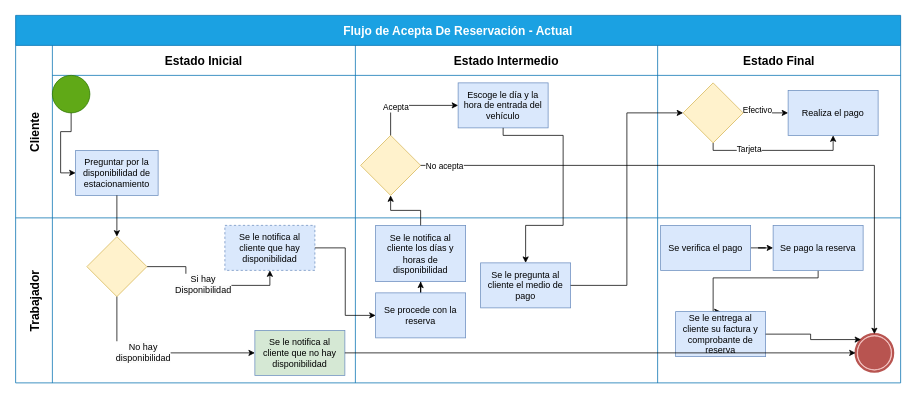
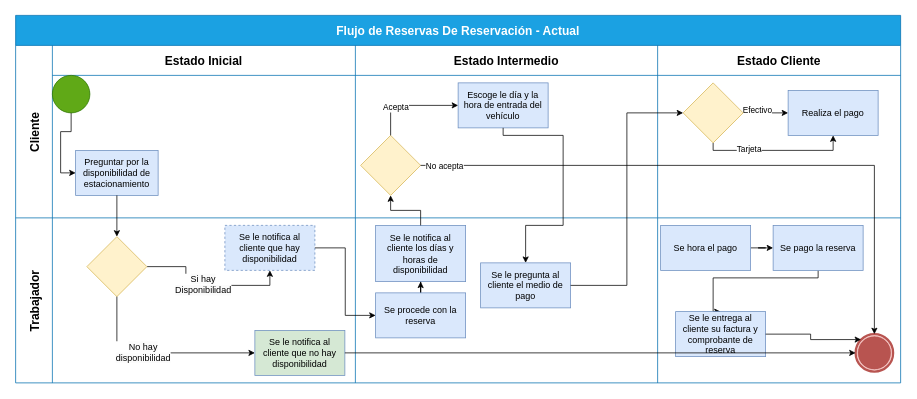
node "Flujo de Acepta De Reservación - Actual": label "Flujo de Acepta De Reservación - Actual" -> "Flujo de Reservas De Reservación - Actual"
node "Estado Final": label "Estado Final" -> "Estado Cliente"
node "Se verifica el pago": label "Se verifica el pago" -> "Se hora el pago"
